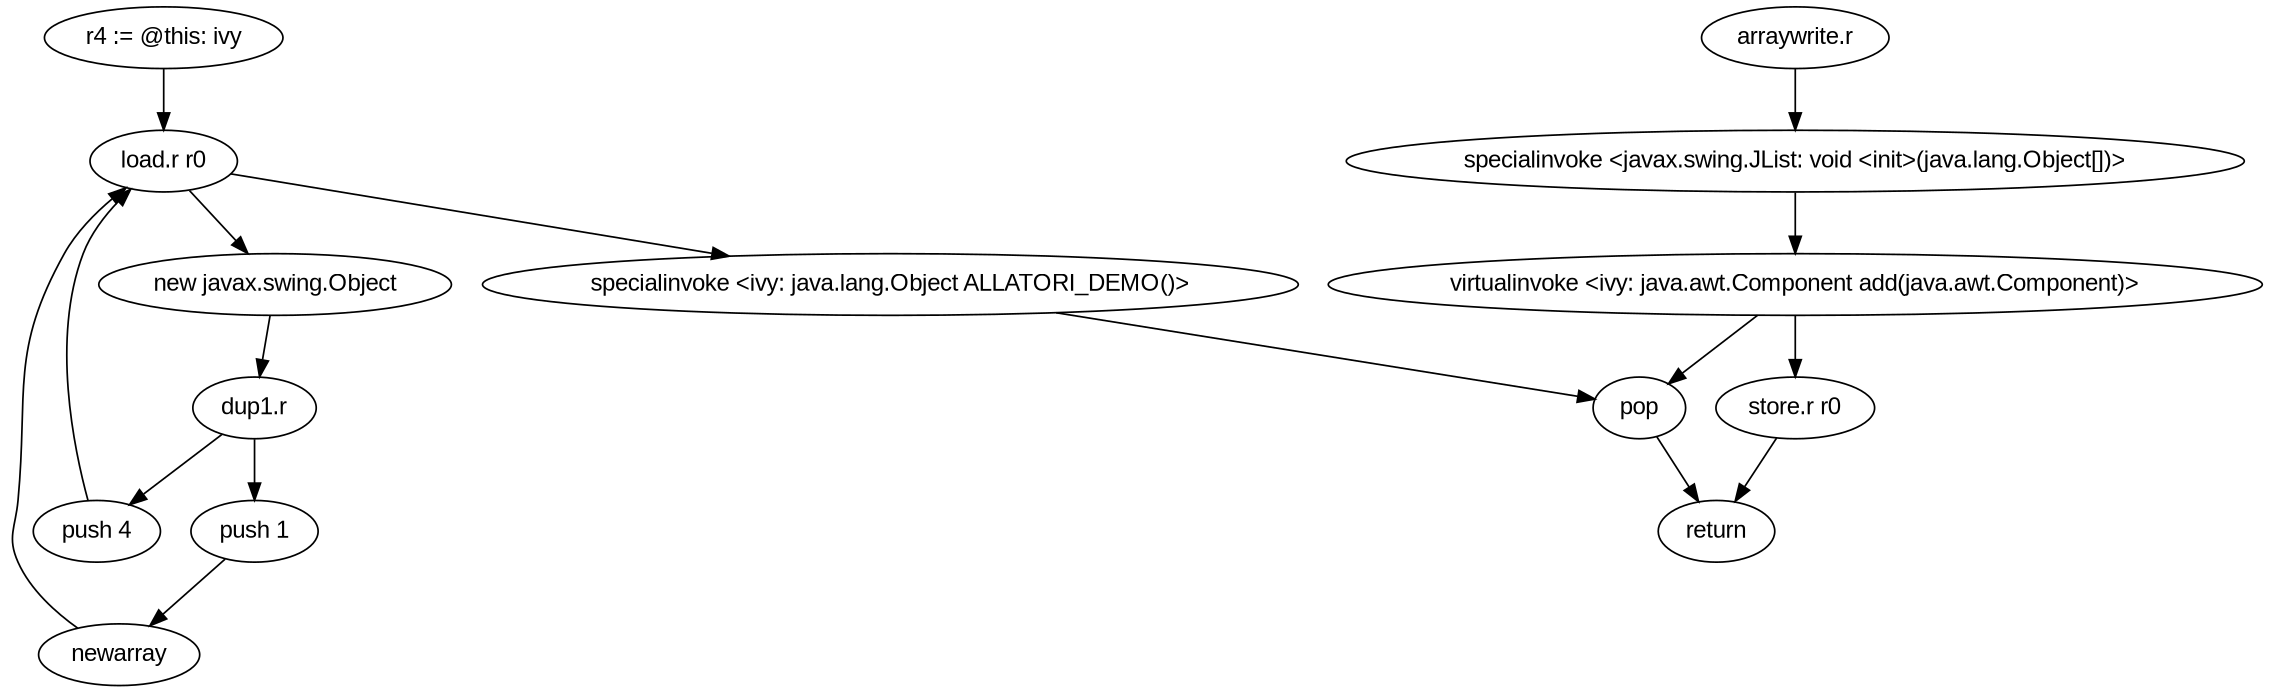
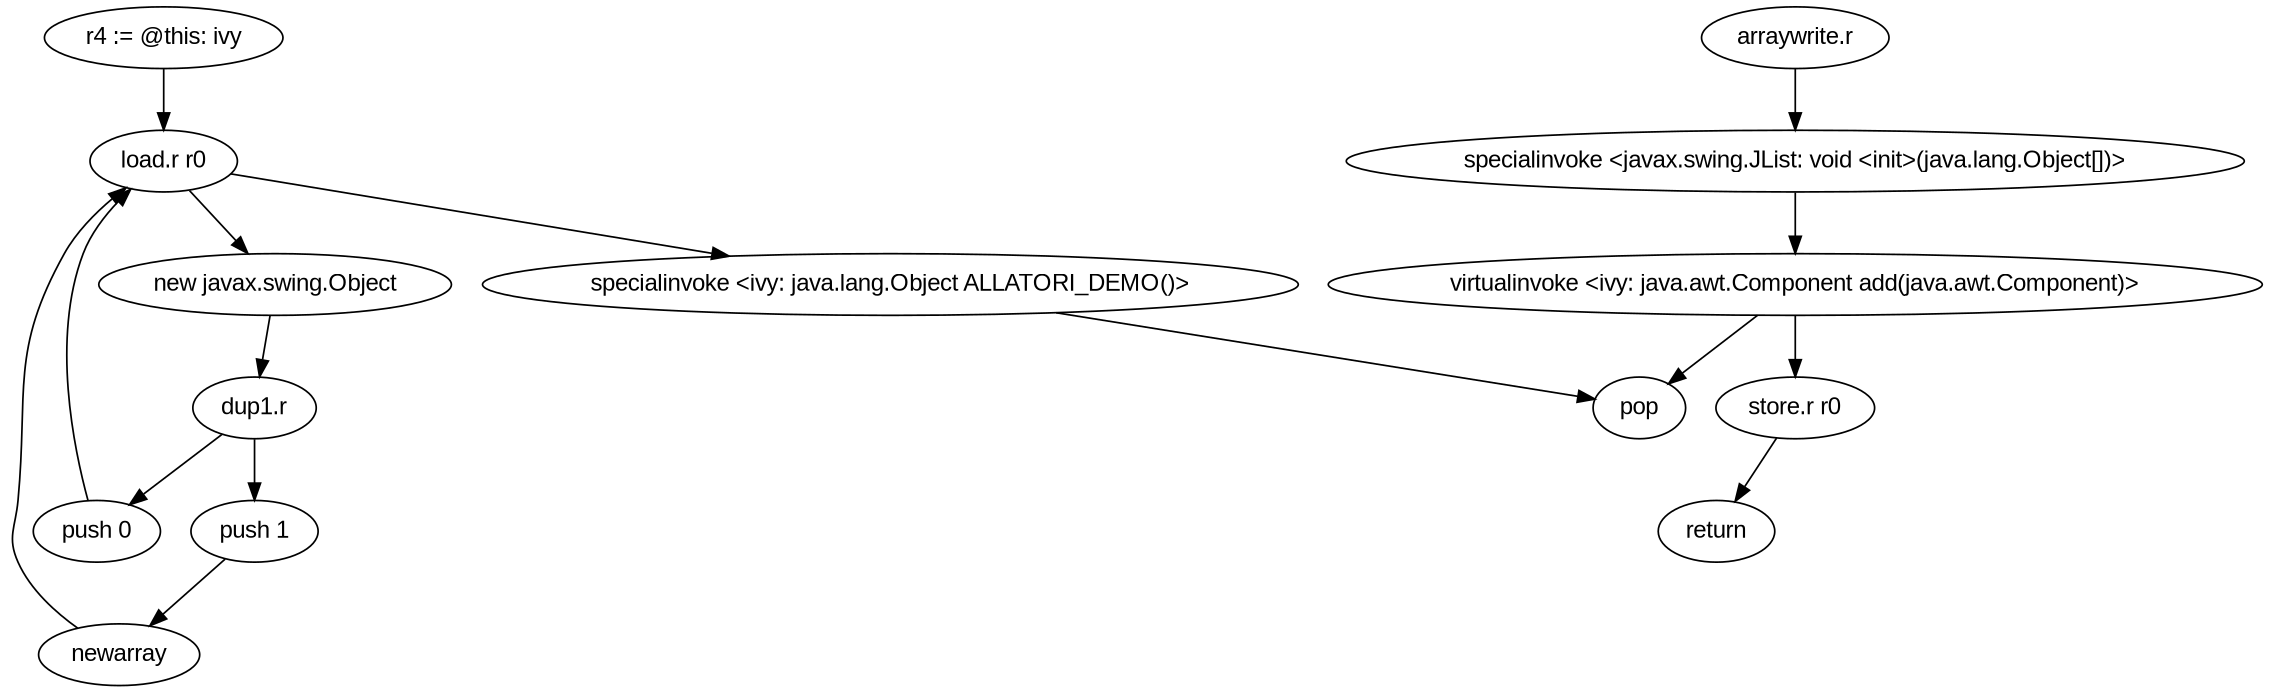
edge "pop" -> "return": removed
node "push 4": label "push 4" -> "push 0"
